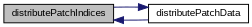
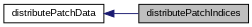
edge "distributePatchData" -> "distributePatchIndices": removed
